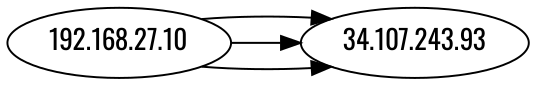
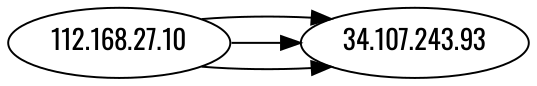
node "192.168.27.10": label "192.168.27.10" -> "112.168.27.10"
